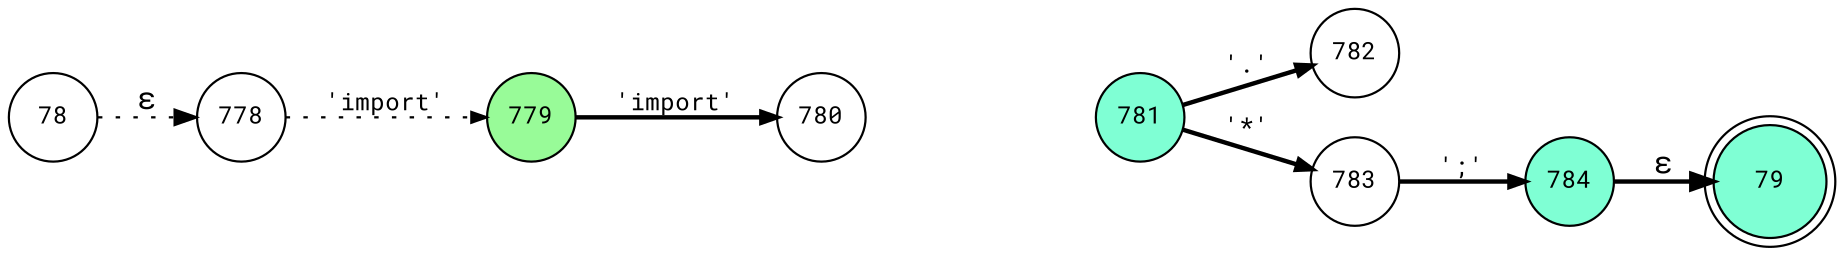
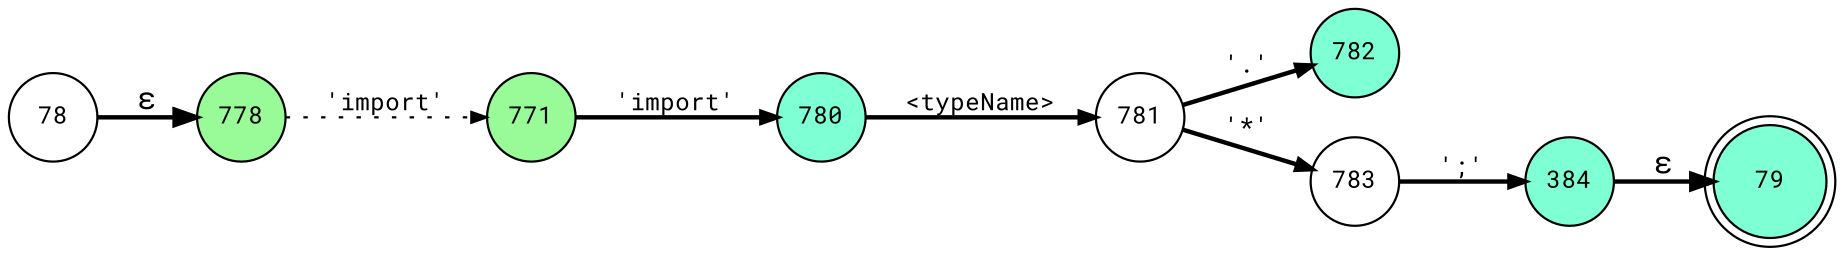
node "782": fillcolor white -> aquamarine
edge "78" -> "778": style dotted -> bold
node "778": fillcolor white -> palegreen
node "779": label "779" -> "771"
node "780": fillcolor white -> aquamarine
edge "780" -> "781": added, label "<typeName>"
node "781": fillcolor aquamarine -> white
node "784": label "784" -> "384"
